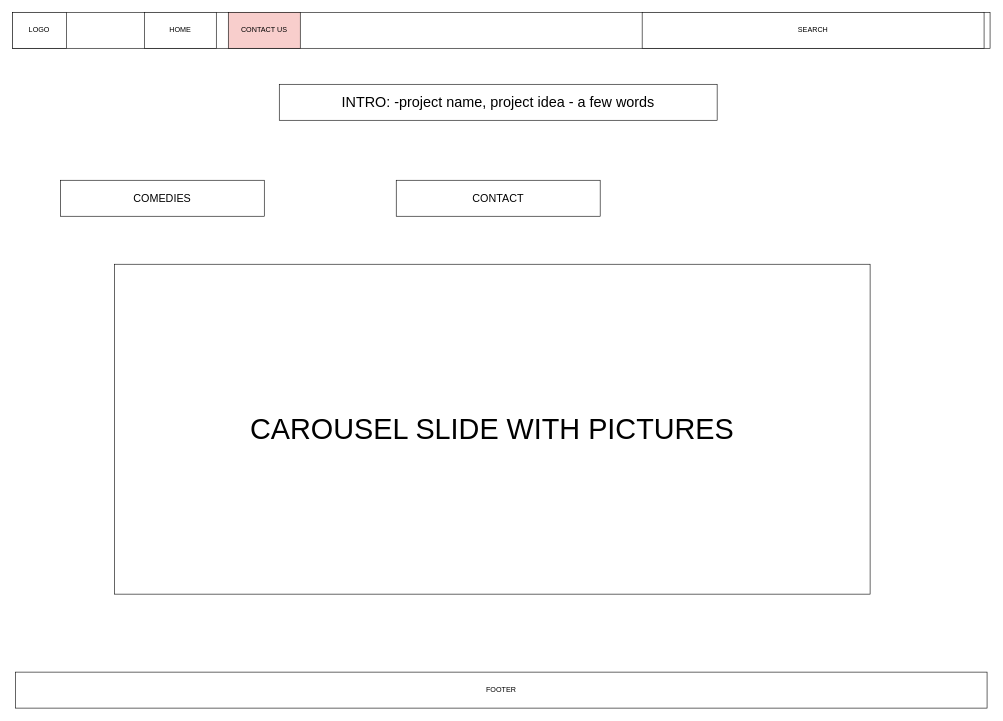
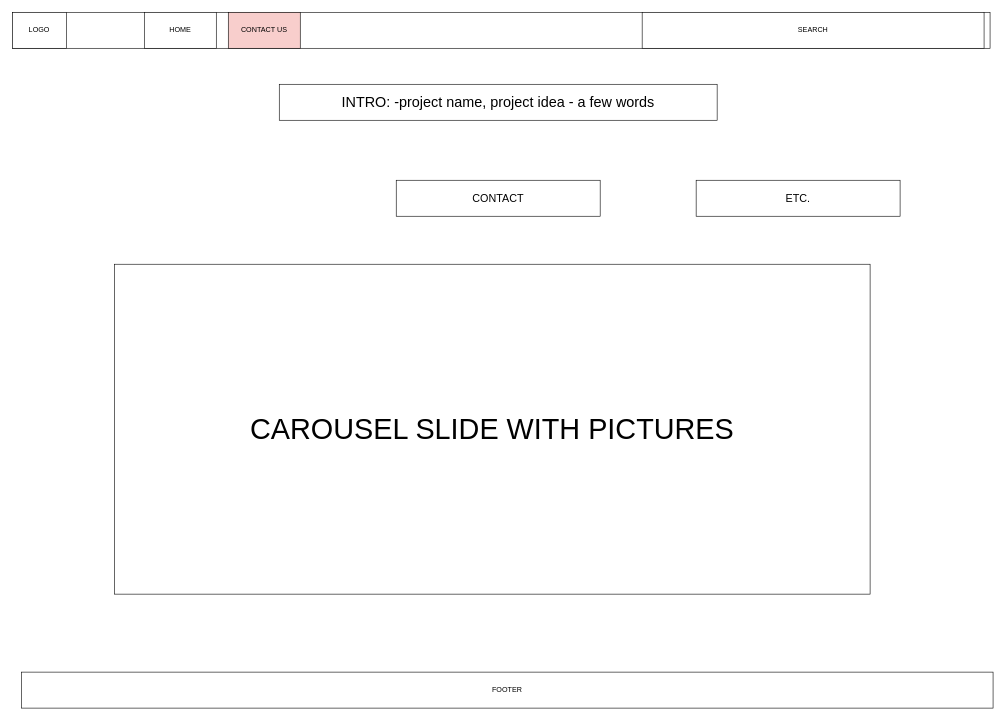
node "COMEDIES": removed
node "ETC.": added
node "FOOTER": moved (501, 690) -> (507, 690)
